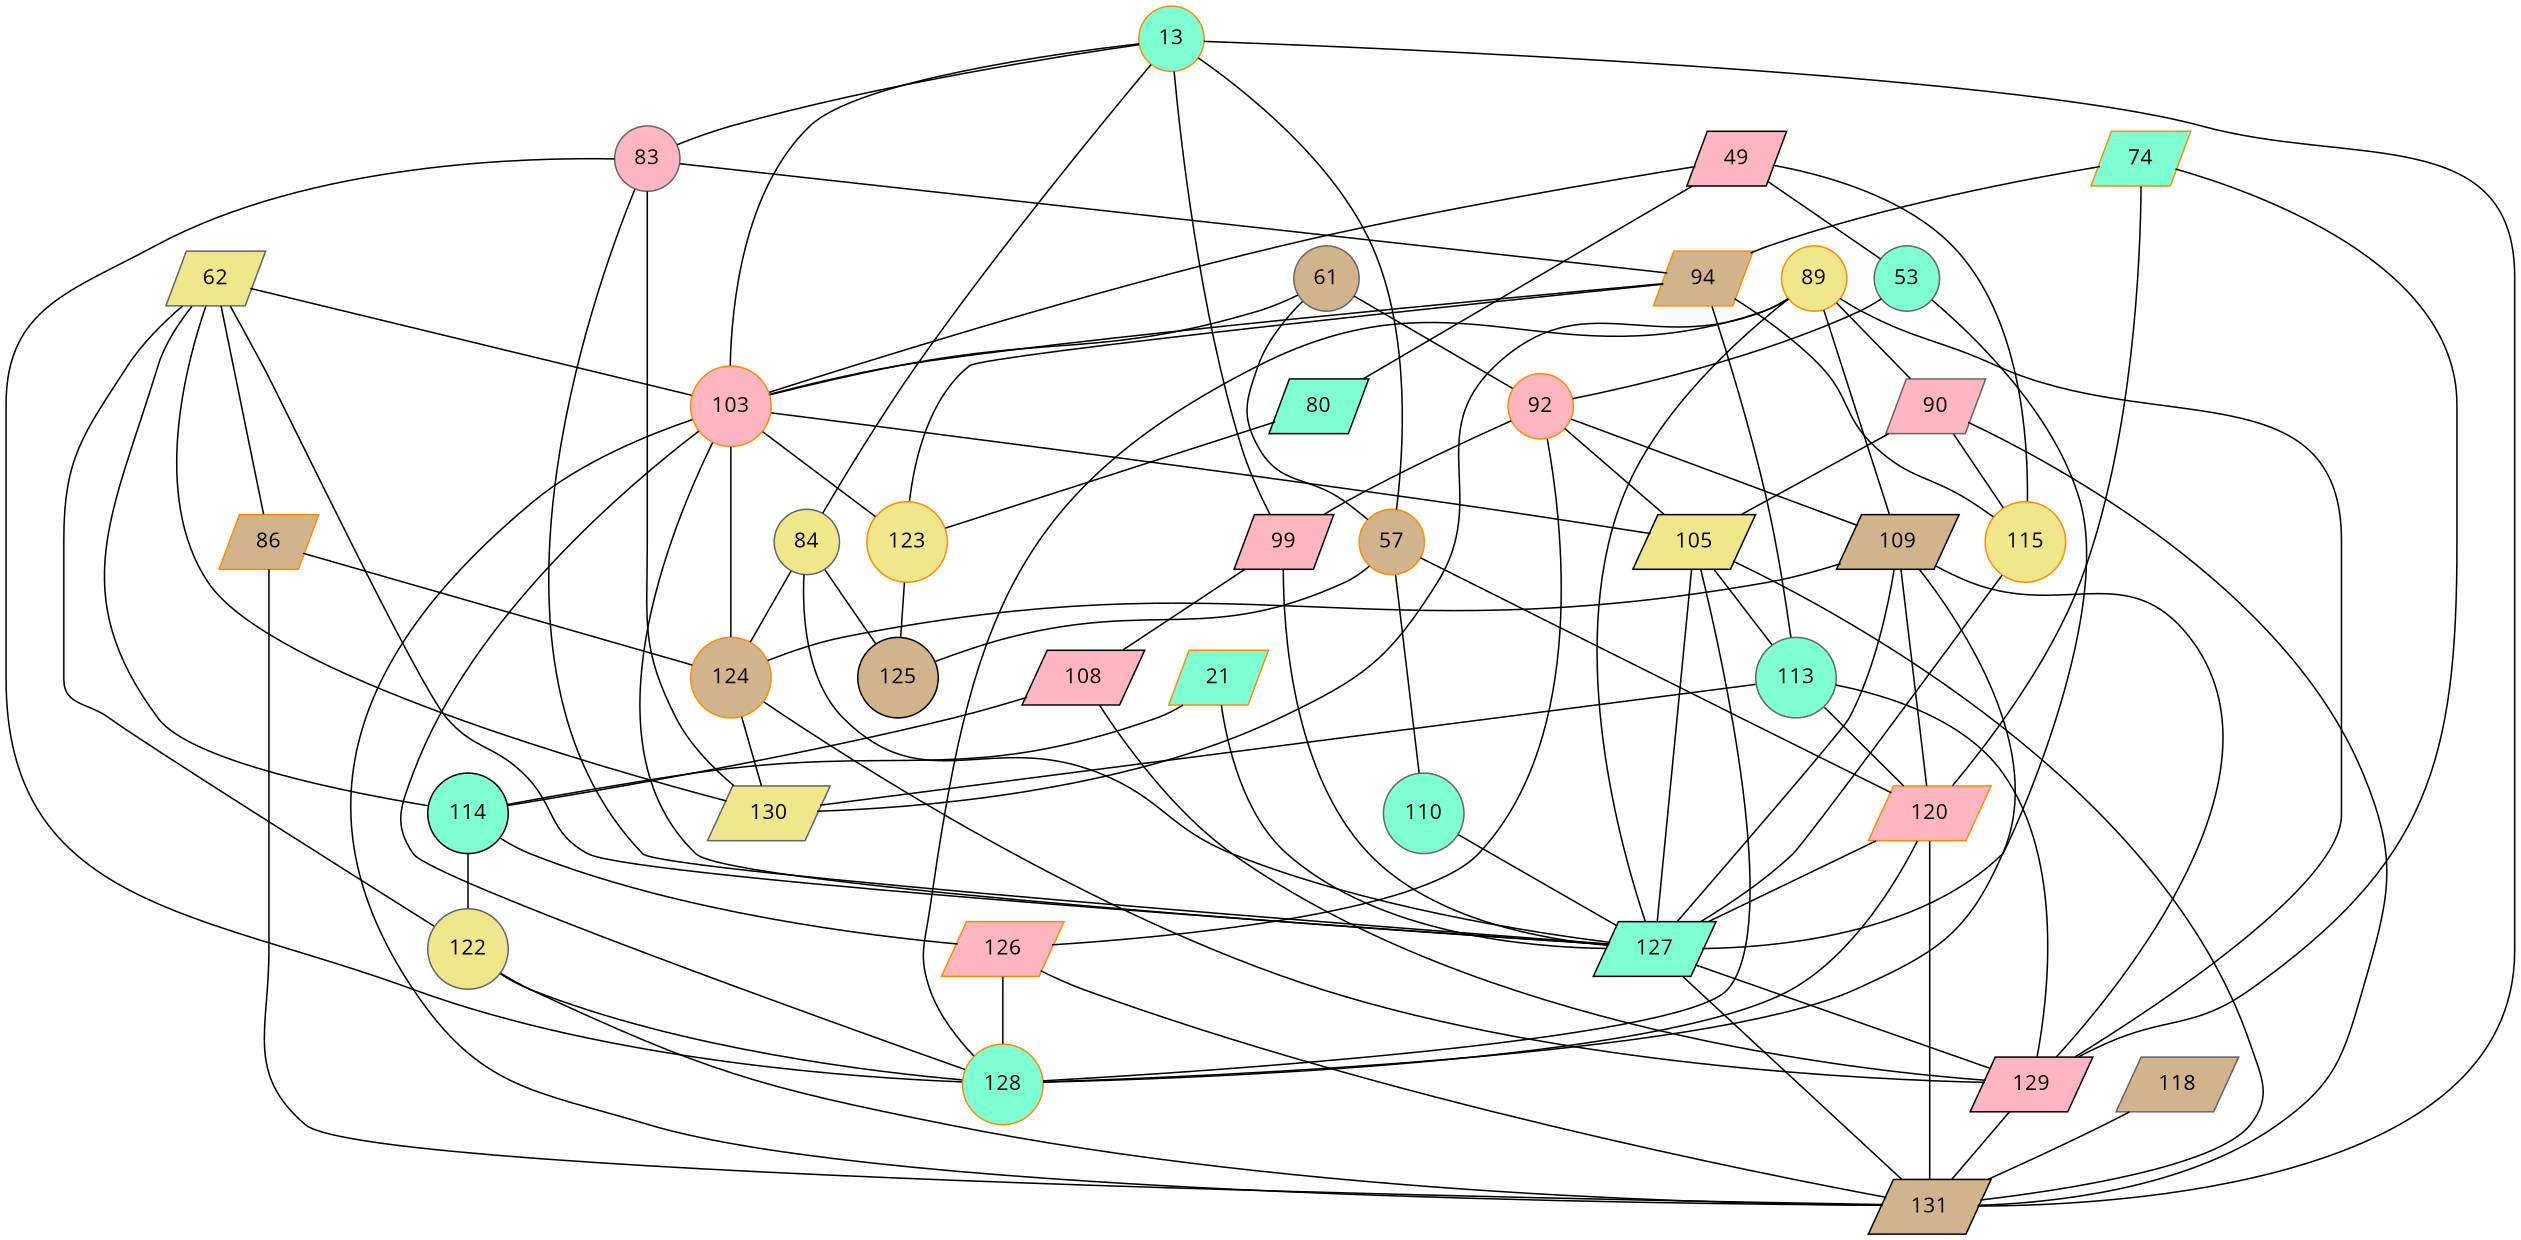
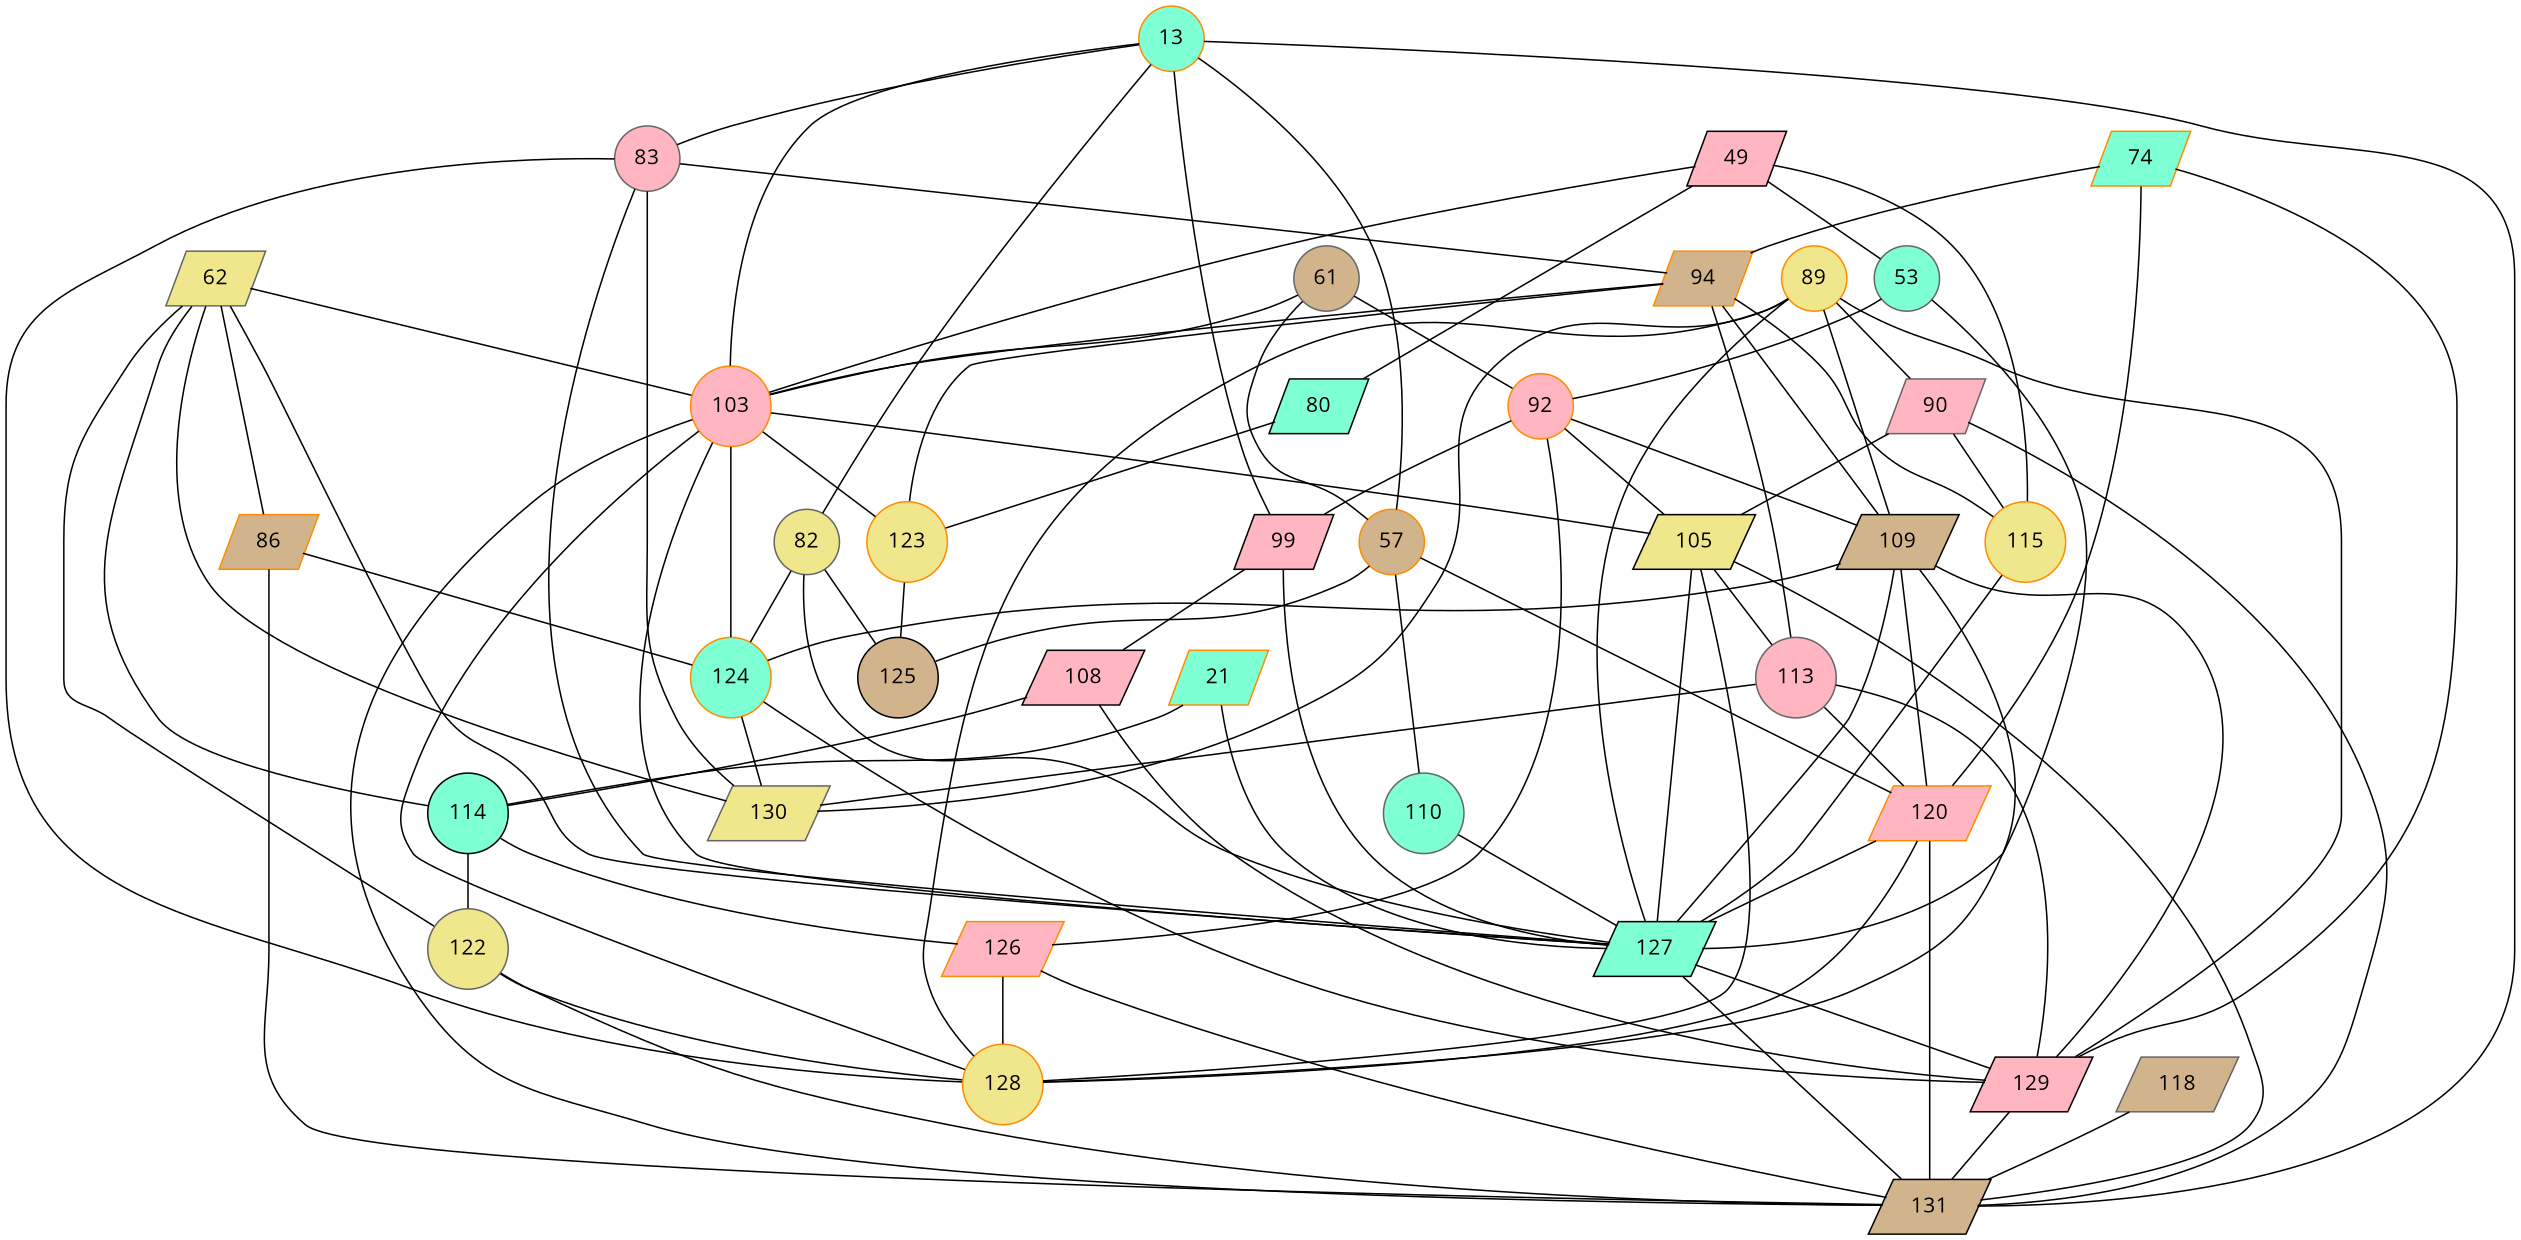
edge "94" -- "109": added
node "84": label "84" -> "82"
node "124": fillcolor tan -> aquamarine
node "113": fillcolor aquamarine -> lightpink
node "128": fillcolor aquamarine -> khaki
